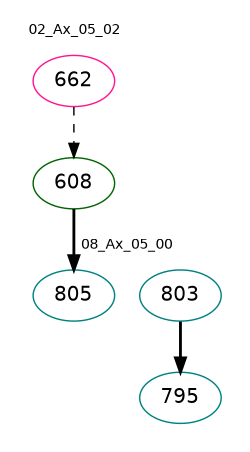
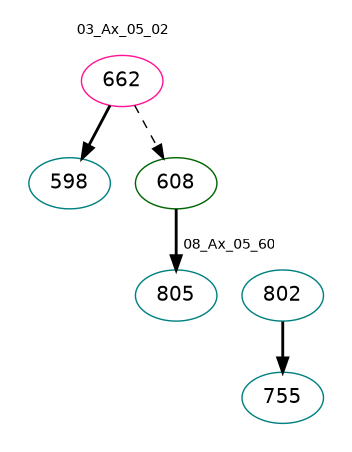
cluster "02_Ax_05_02": label "02_Ax_05_02" -> "03_Ax_05_02"
node "598": added
cluster "08_Ax_05_00": label "08_Ax_05_00" -> "08_Ax_05_60"
node "803": label "803" -> "802"
node "795": label "795" -> "755"
